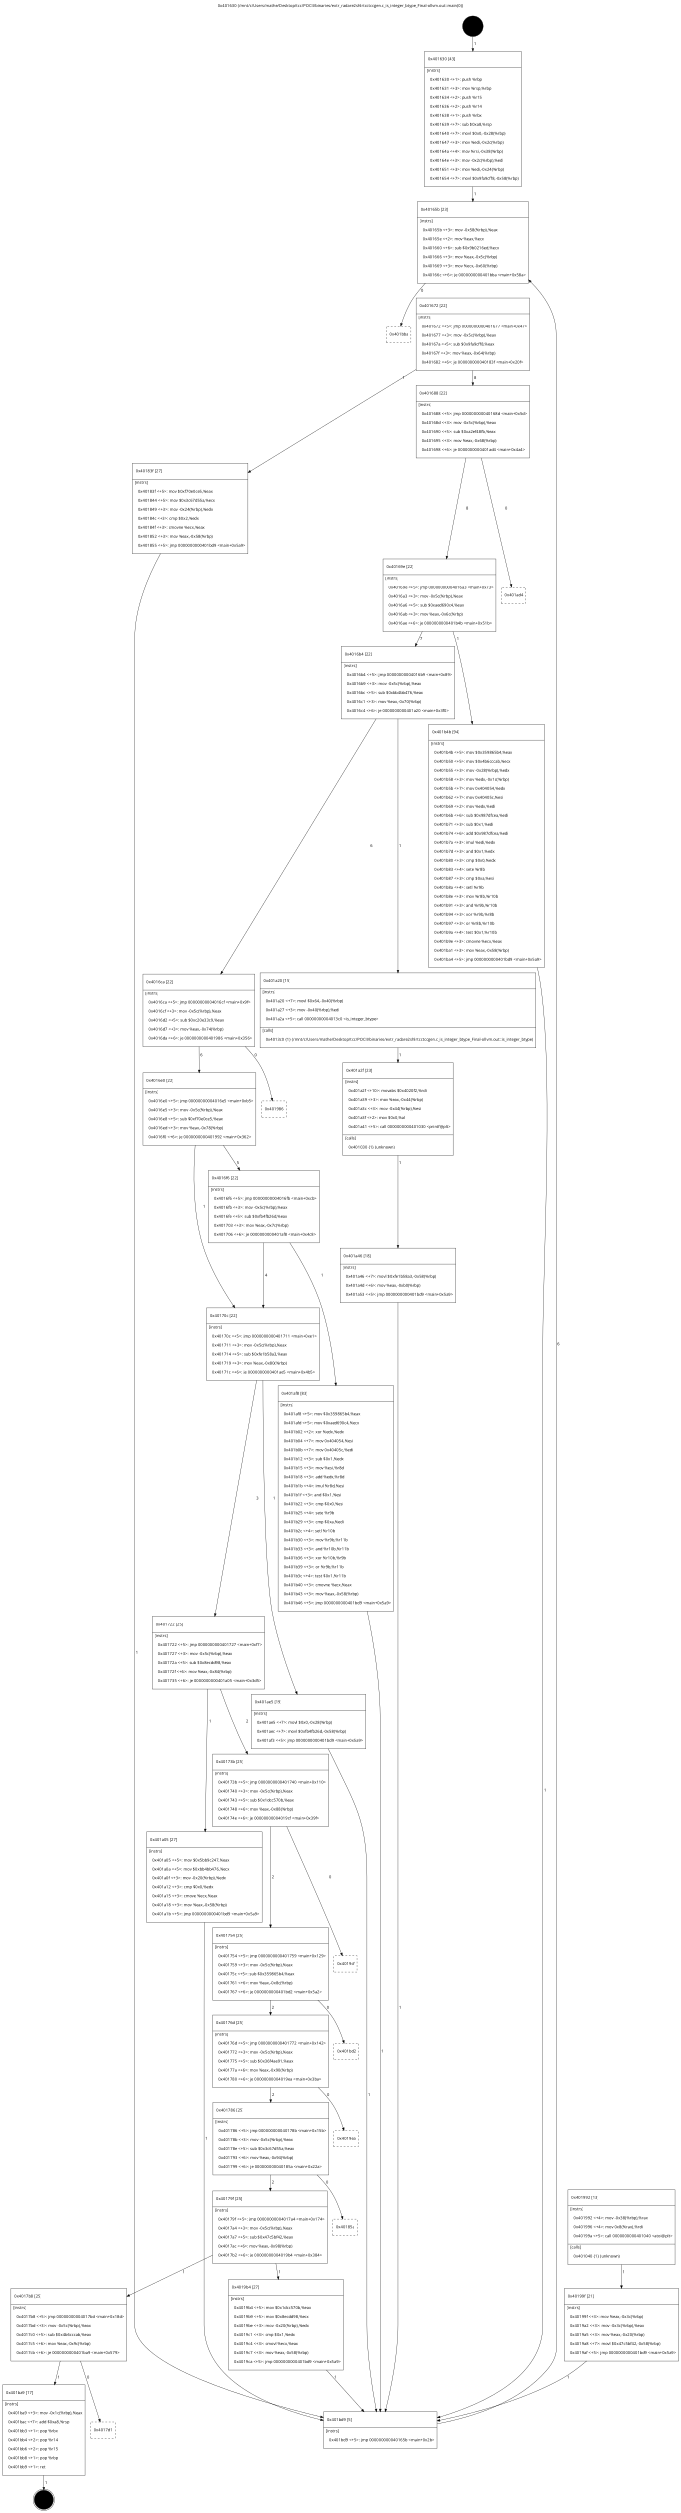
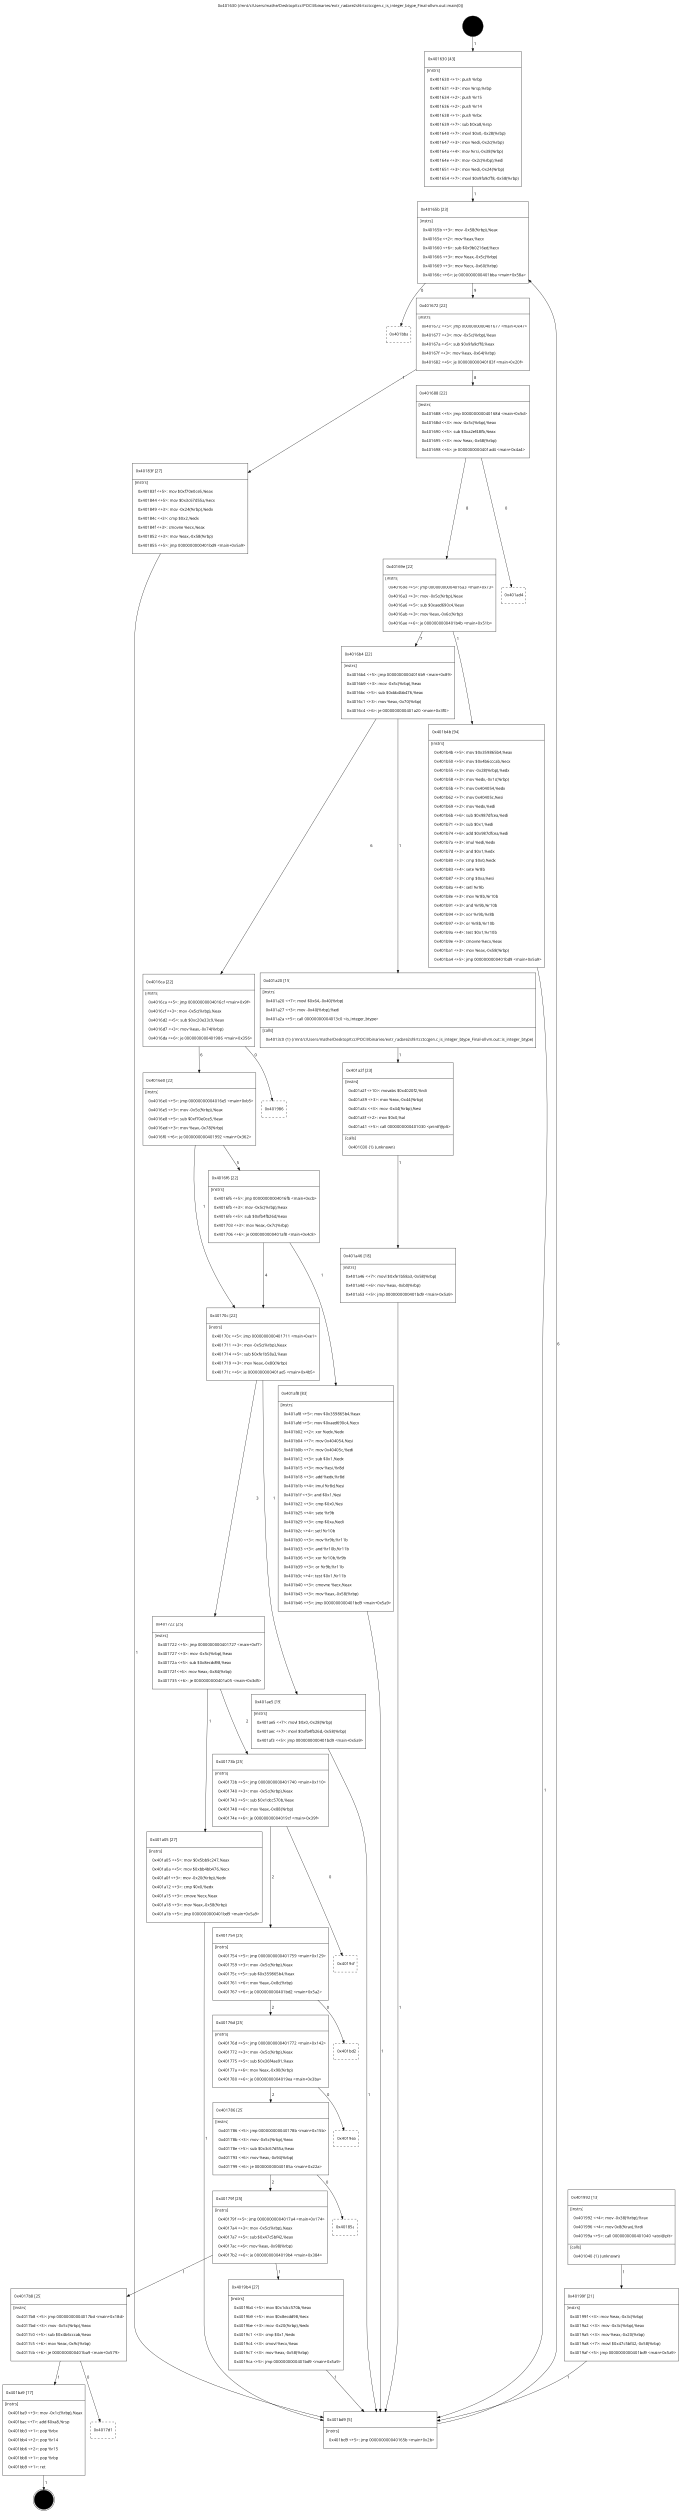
edge "0x40165b [23]" -> "0x401672 [22]": added, label "9"
